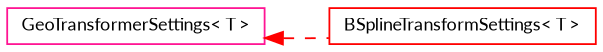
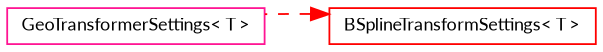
edge "BSplineTransformSettings< T >" -> "GeoTransformerSettings< T >": reversed
